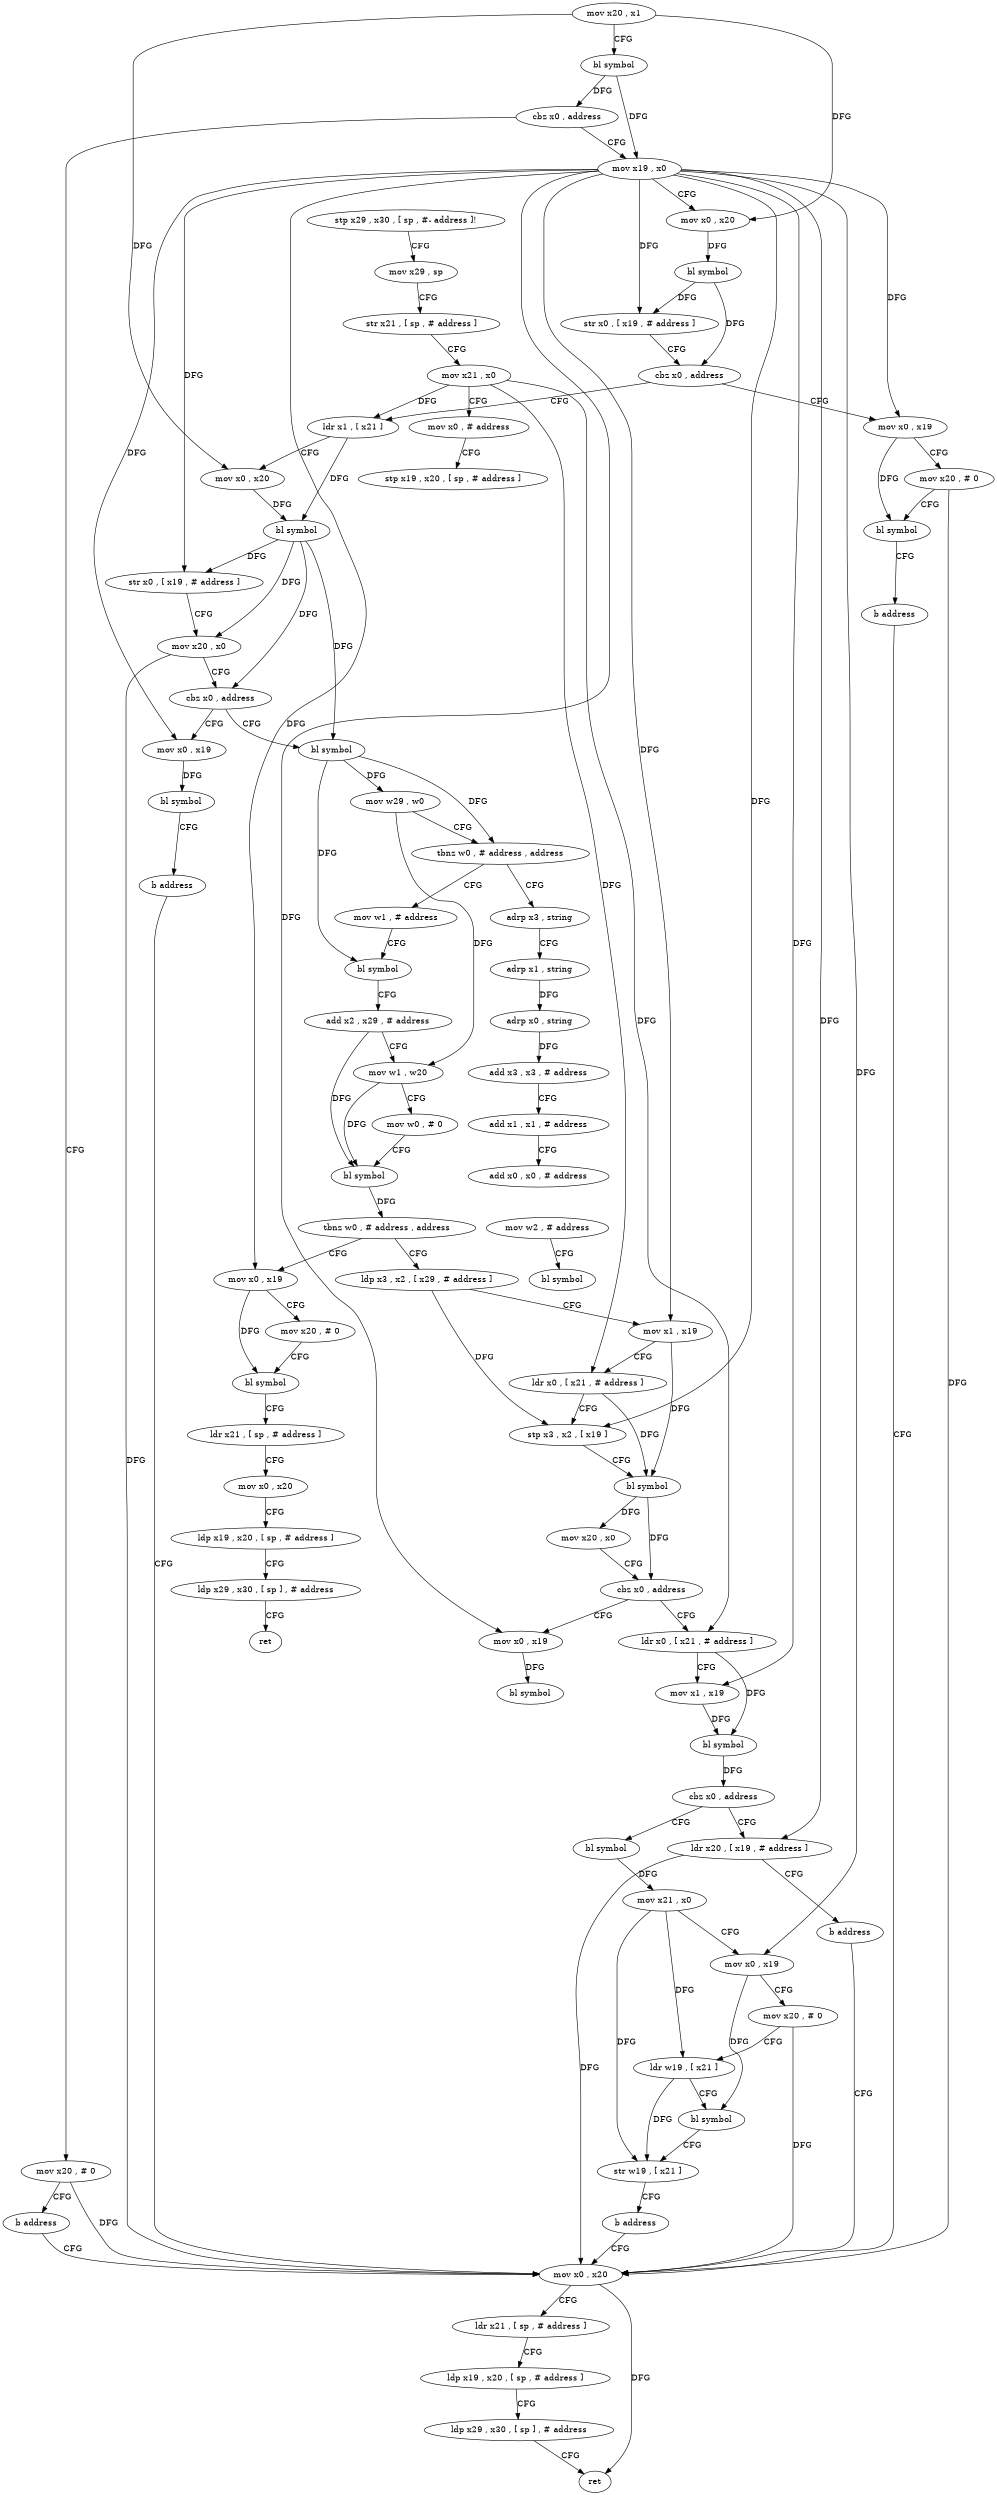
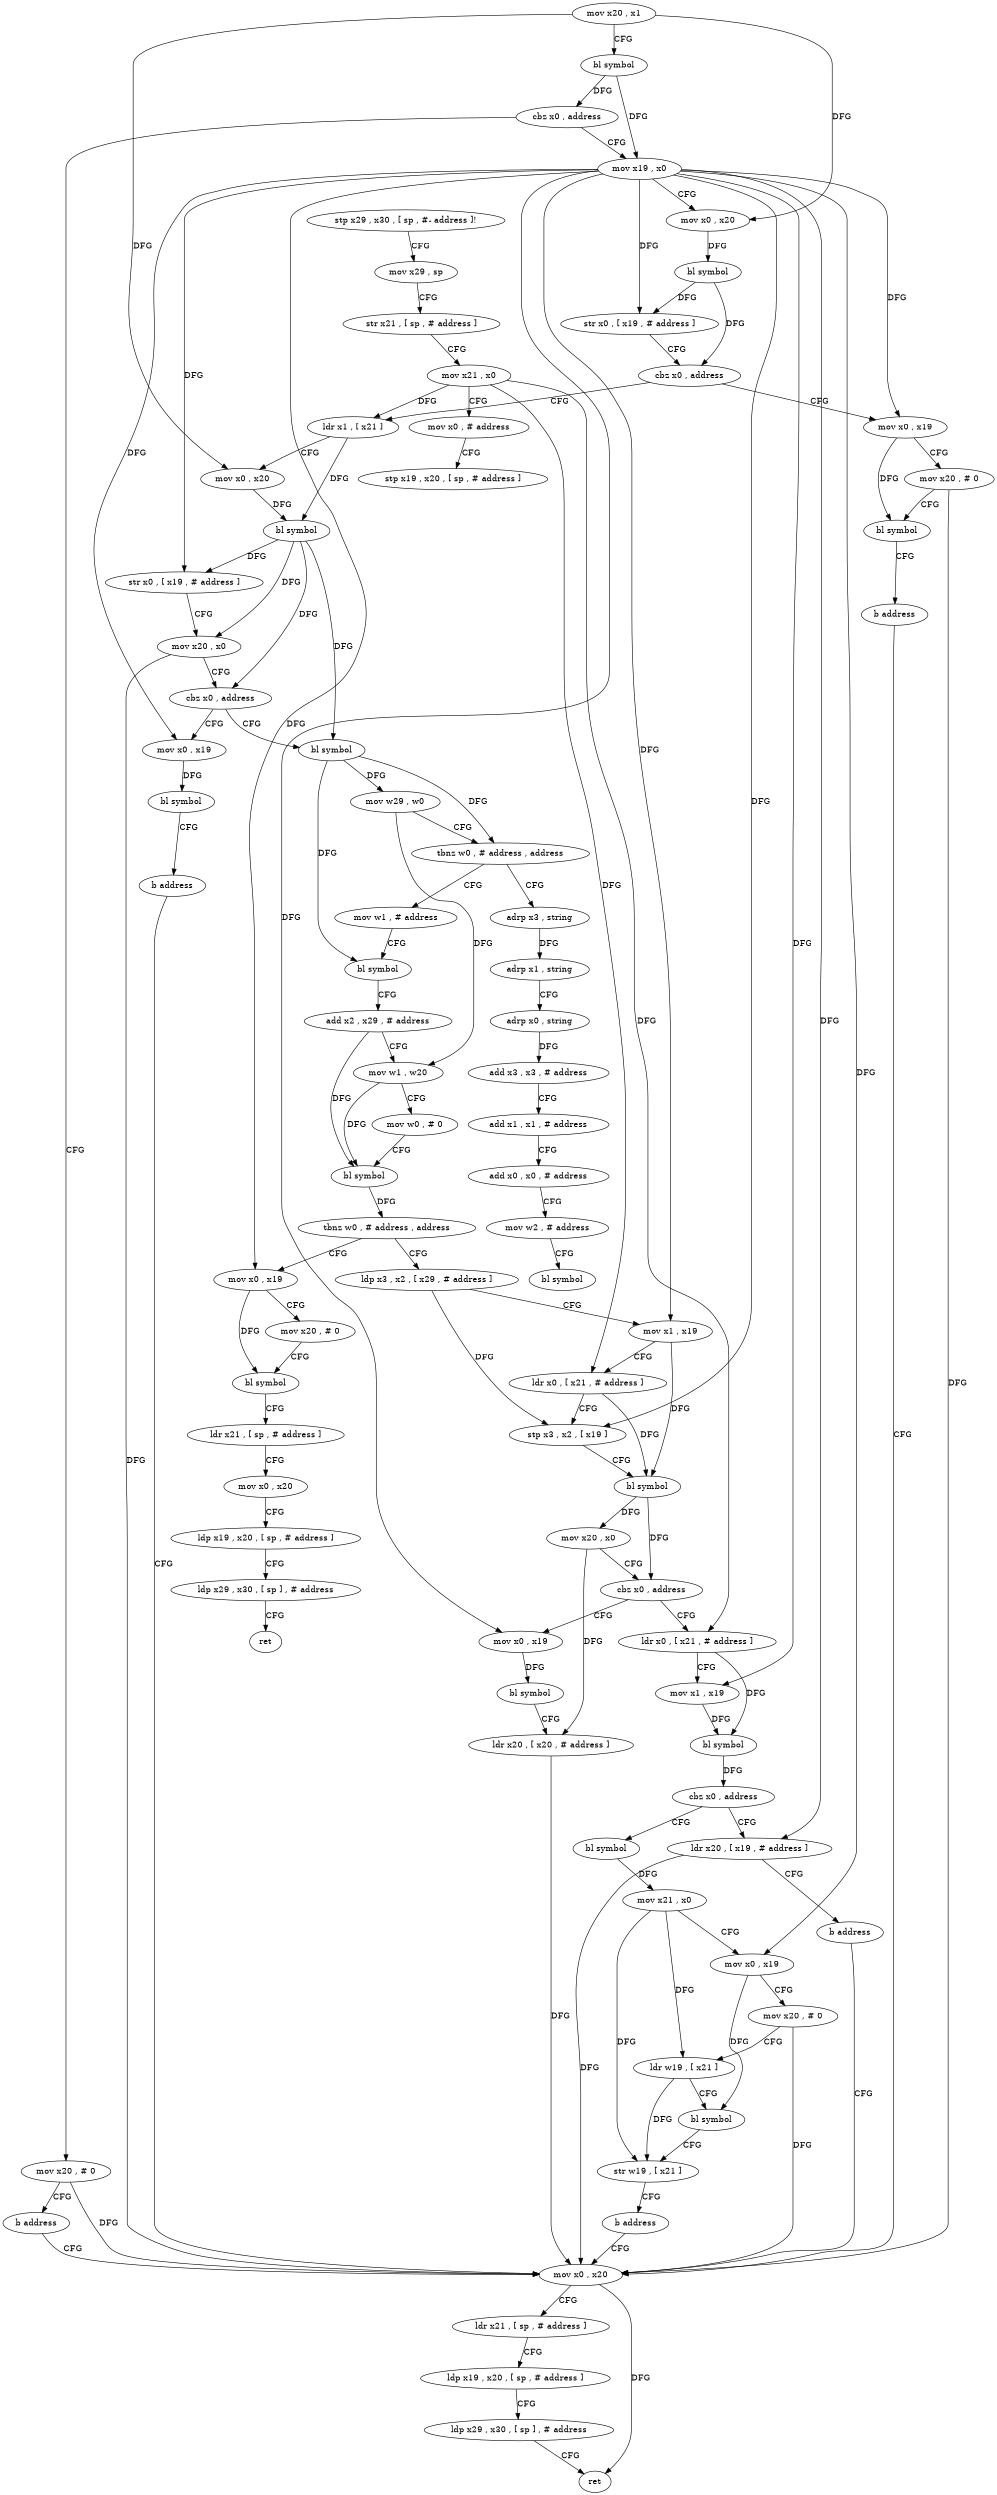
edge "adrp x3 , string" -> "adrp x1 , string": label "CFG" -> "DFG"
edge "adrp x1 , string" -> "adrp x0 , string": label "DFG" -> "CFG"
edge "add x0 , x0 , # address" -> "mov w2 , # address": added, label "CFG"
node "ldr x20 , [ x20 , # address ]": added
